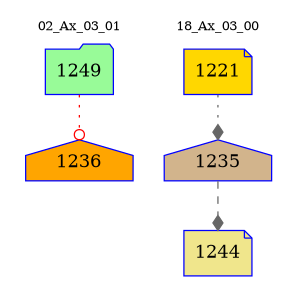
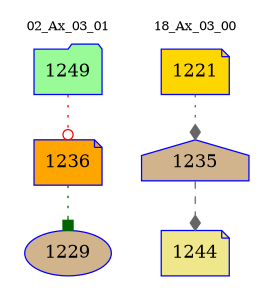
node "1236": shape house -> note
node "1229": added
